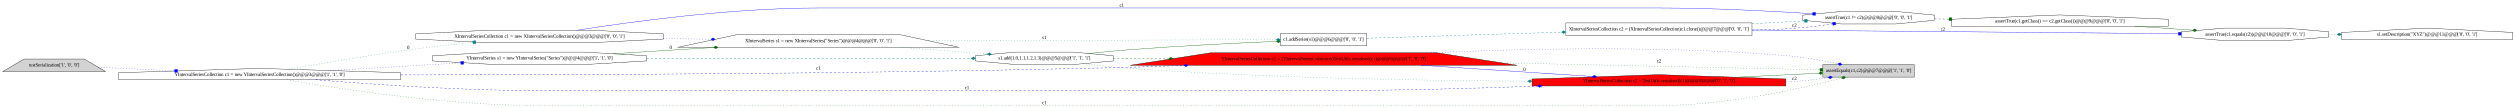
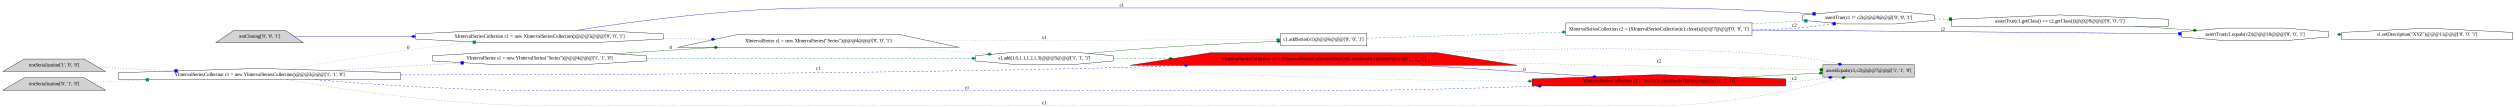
node "testCloning['0', '0', '1']": added
node "testSerialization['0', '1', '0']": added
